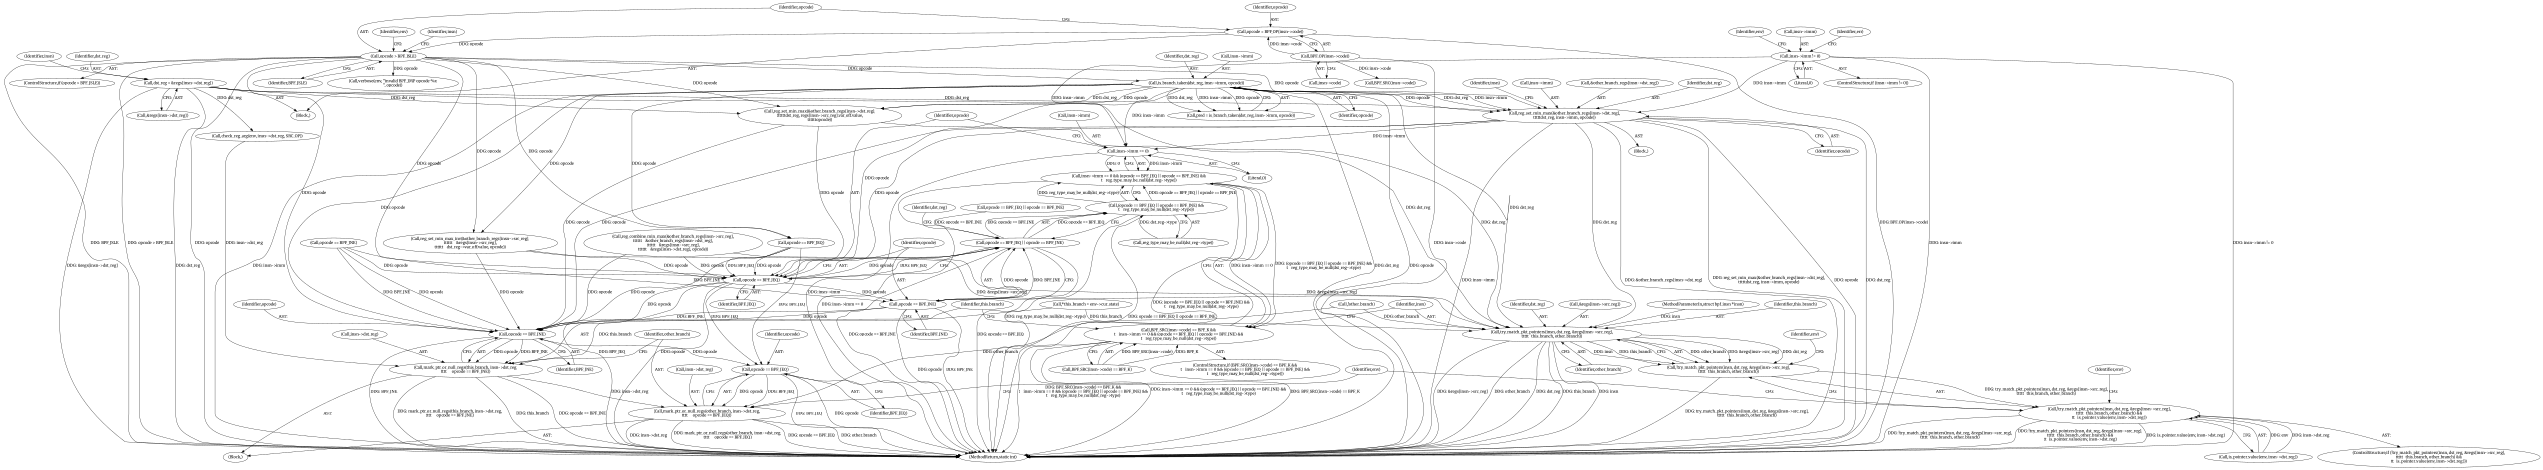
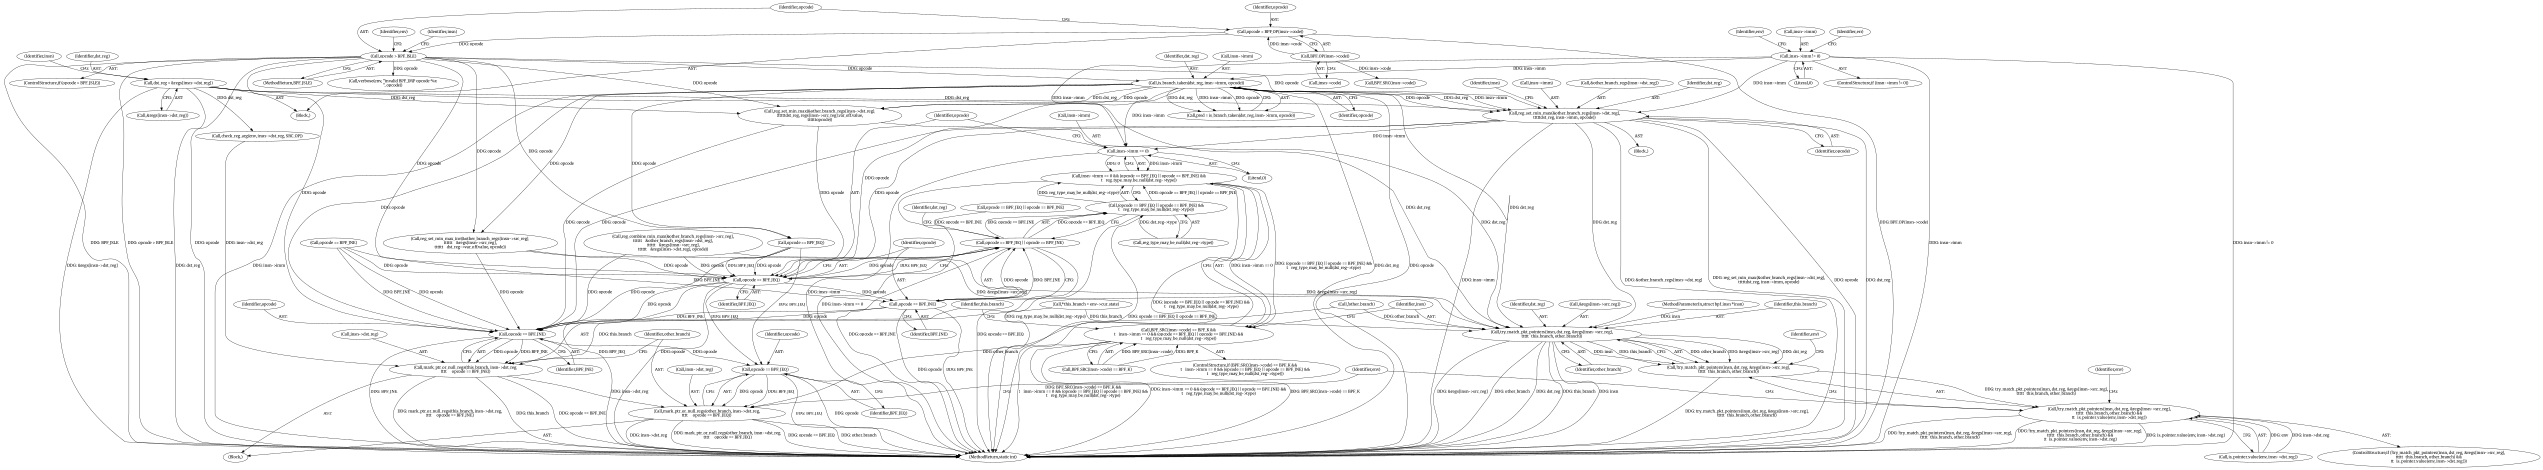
edge "(Call,insn->imm != 0)" -> "(Call,is_branch_taken(dst_reg, insn->imm, opcode))": added, label "DDG: insn->imm"
node "(Identifier,BPF_JSLE)": label "(Identifier,BPF_JSLE)" -> "(MethodReturn,BPF_JSLE)"
edge "(Call,BPF_OP(insn->code))" -> "(MethodReturn,static int)": removed, label "DDG: insn->code"
